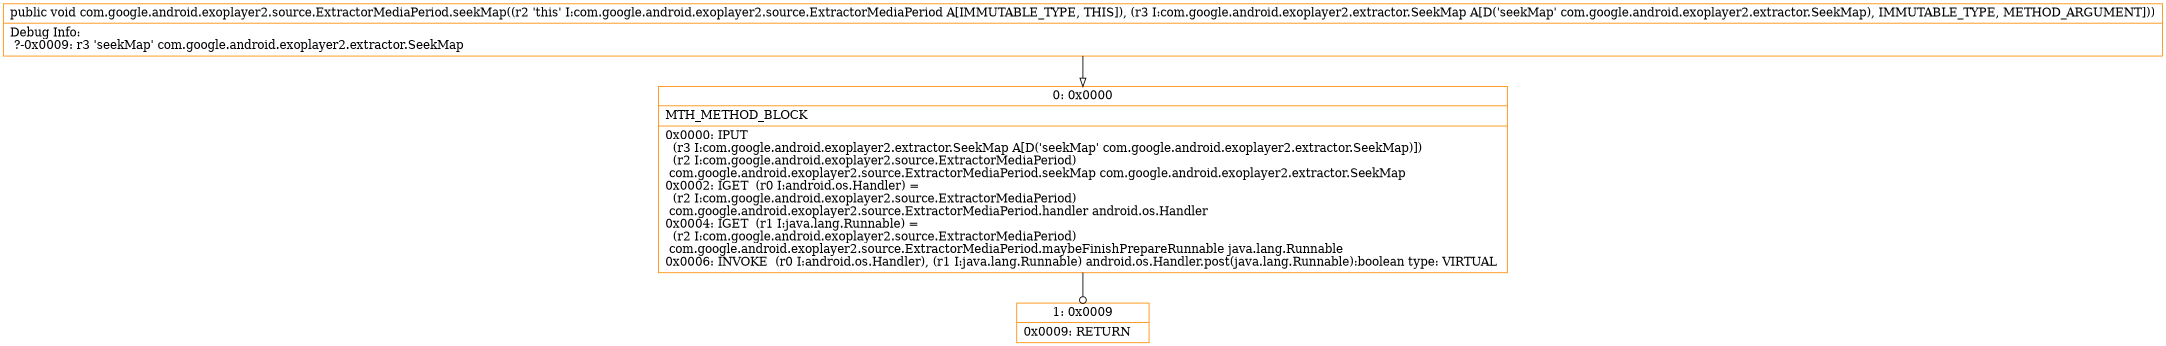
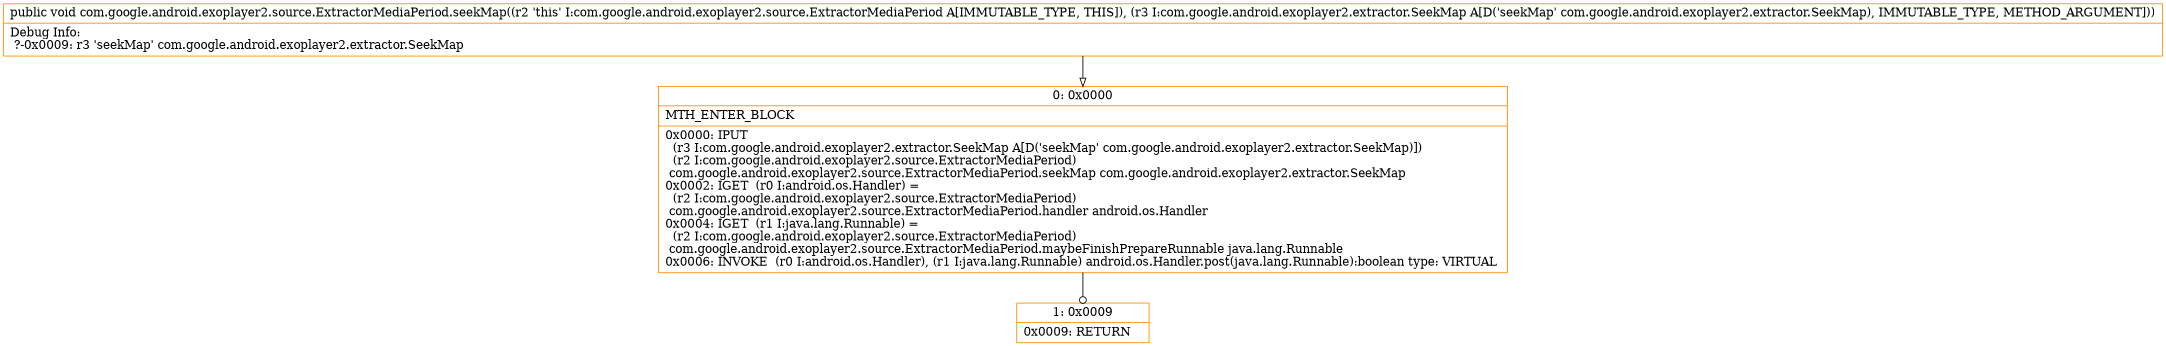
node "0: 0x0000": text "MTH_METHOD_BLOCK" -> "MTH_ENTER_BLOCK"
